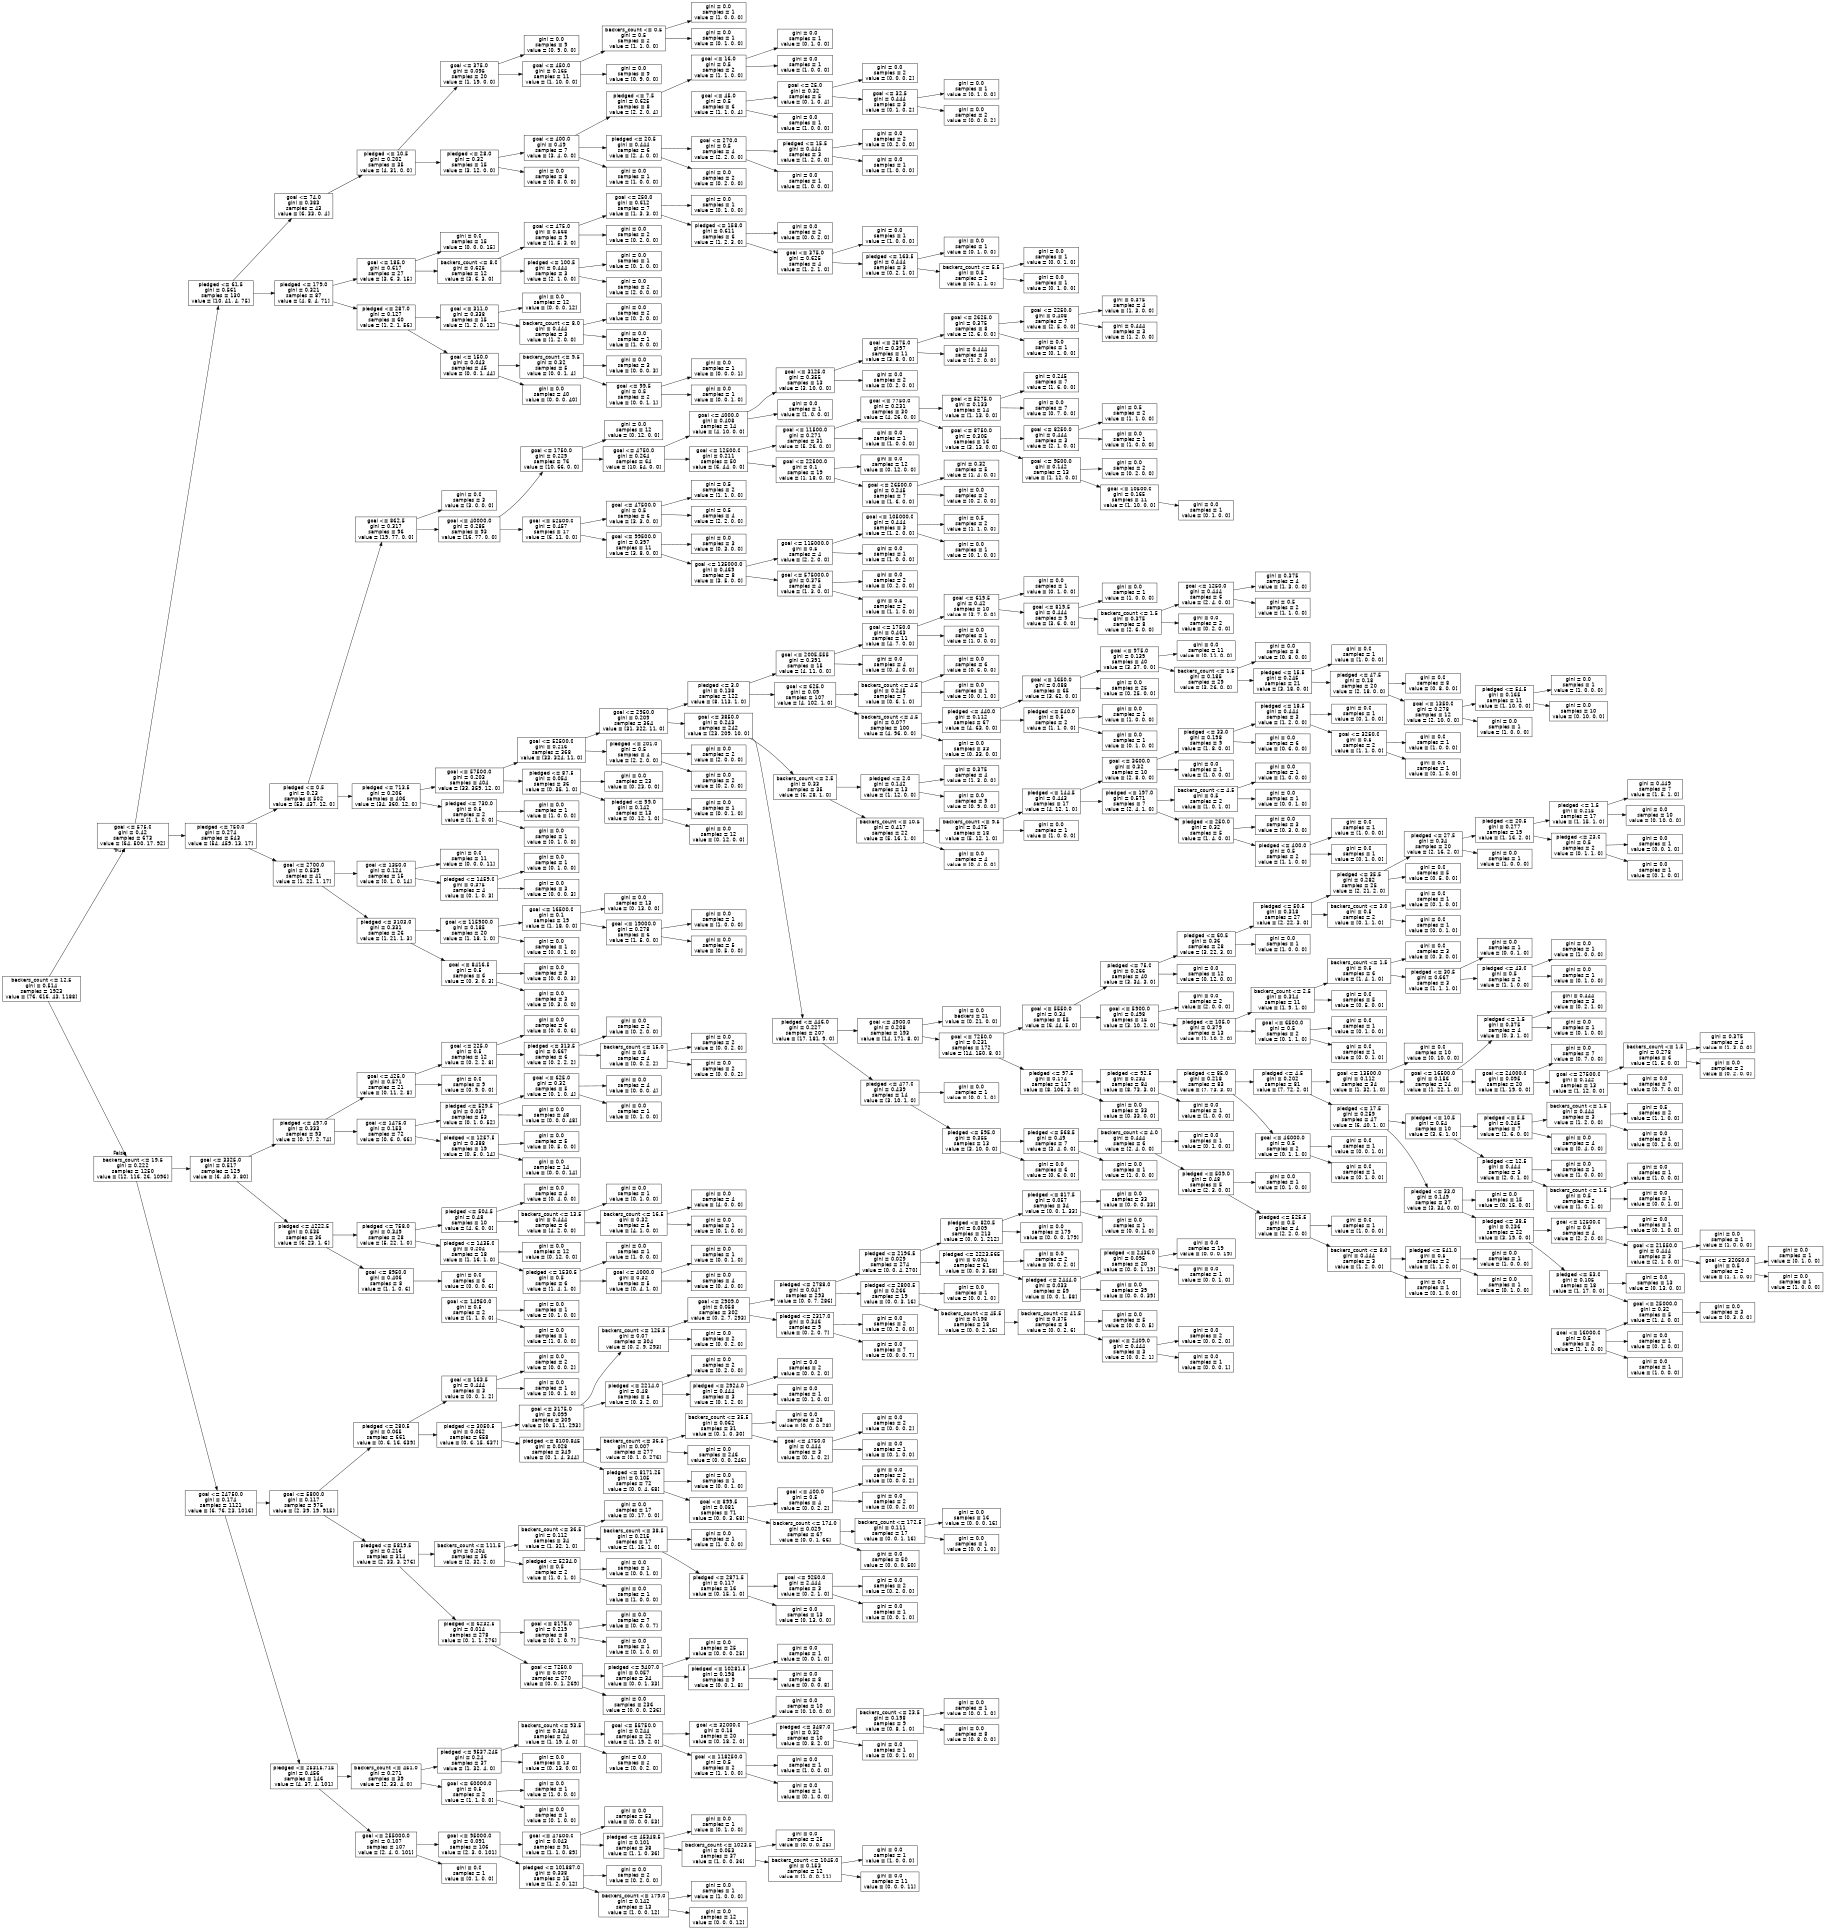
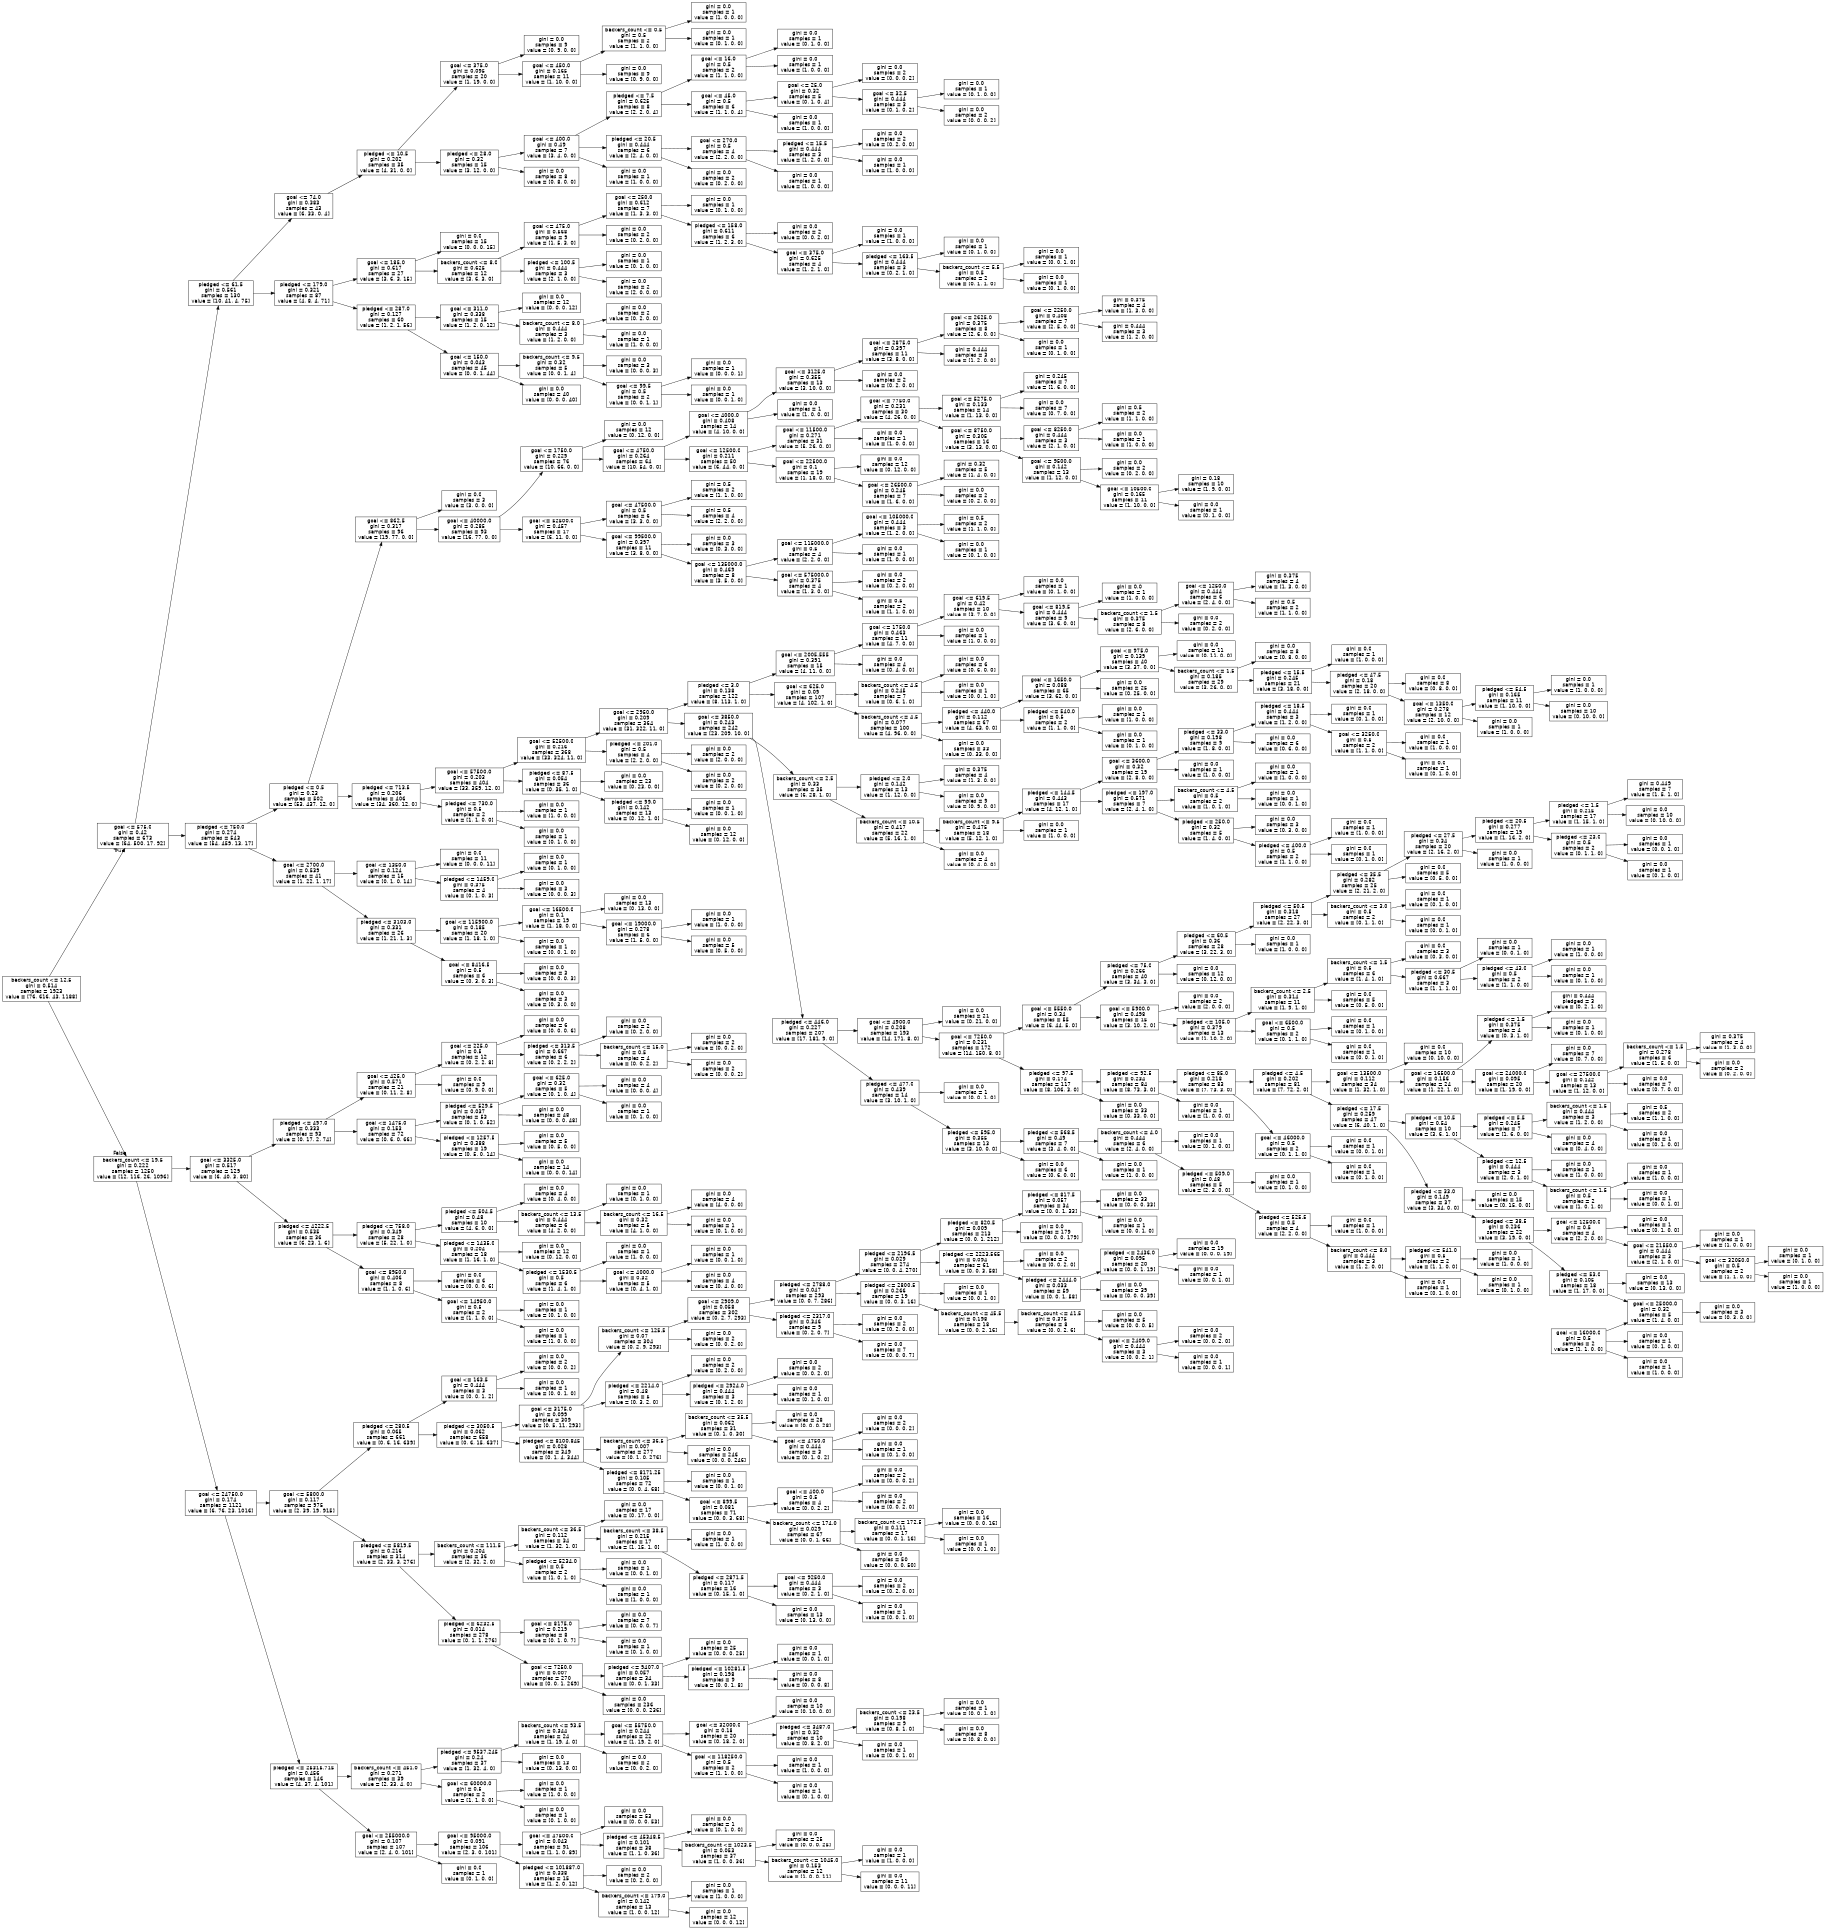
edge "pledged <= 7.5 gini = 0.625 samples = 8 value = [2, 2, 0, 4]" -> "goal <= 45.0 gini = 0.5 samples = 6 value = [1, 1, 0, 4]": added
node "gini = 0.18 samples = 10 value = [1, 9, 0, 0]": added
node "goal <= 3600.0 gini = 0.32 samples = 10 value = [2, 8, 0, 0]": label "goal <= 3600.0 gini = 0.32 samples = 10 value = [2, 8, 0, 0]" -> "goal <= 3600.0 gini = 0.32 samples = 19 value = [2, 8, 0, 0]"
node "gini = 0.444 samples = 3 value = [0, 2, 1, 0]": label "gini = 0.444 samples = 3 value = [0, 2, 1, 0]" -> "gini = 0.444 pledged = 3 value = [0, 2, 1, 0]"
node "gini = 0.0 backers = 21 value = [0, 21, 0, 0]": label "gini = 0.0 backers = 21 value = [0, 21, 0, 0]" -> "gini = 0.0 samples = 21 value = [0, 21, 0, 0]"
edge "goal <= 8950.0 gini = 0.406 samples = 8 value = [1, 1, 0, 6]" -> "goal <= 14950.0 gini = 0.5 samples = 2 value = [1, 1, 0, 0]": added
node "goal <= 9250.0 gini = 2.444 samples = 3 value = [0, 2, 1, 0]": label "goal <= 9250.0 gini = 2.444 samples = 3 value = [0, 2, 1, 0]" -> "goal <= 9250.0 gini = 0.444 samples = 3 value = [0, 2, 1, 0]"
